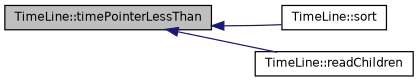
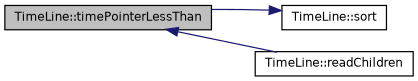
edge "TimeLine::sort" -> "TimeLine::timePointerLessThan": reversed
